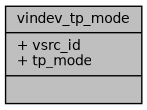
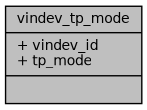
node "vindev_tp_mode": text "+ vsrc_id" -> "+ vindev_id"
